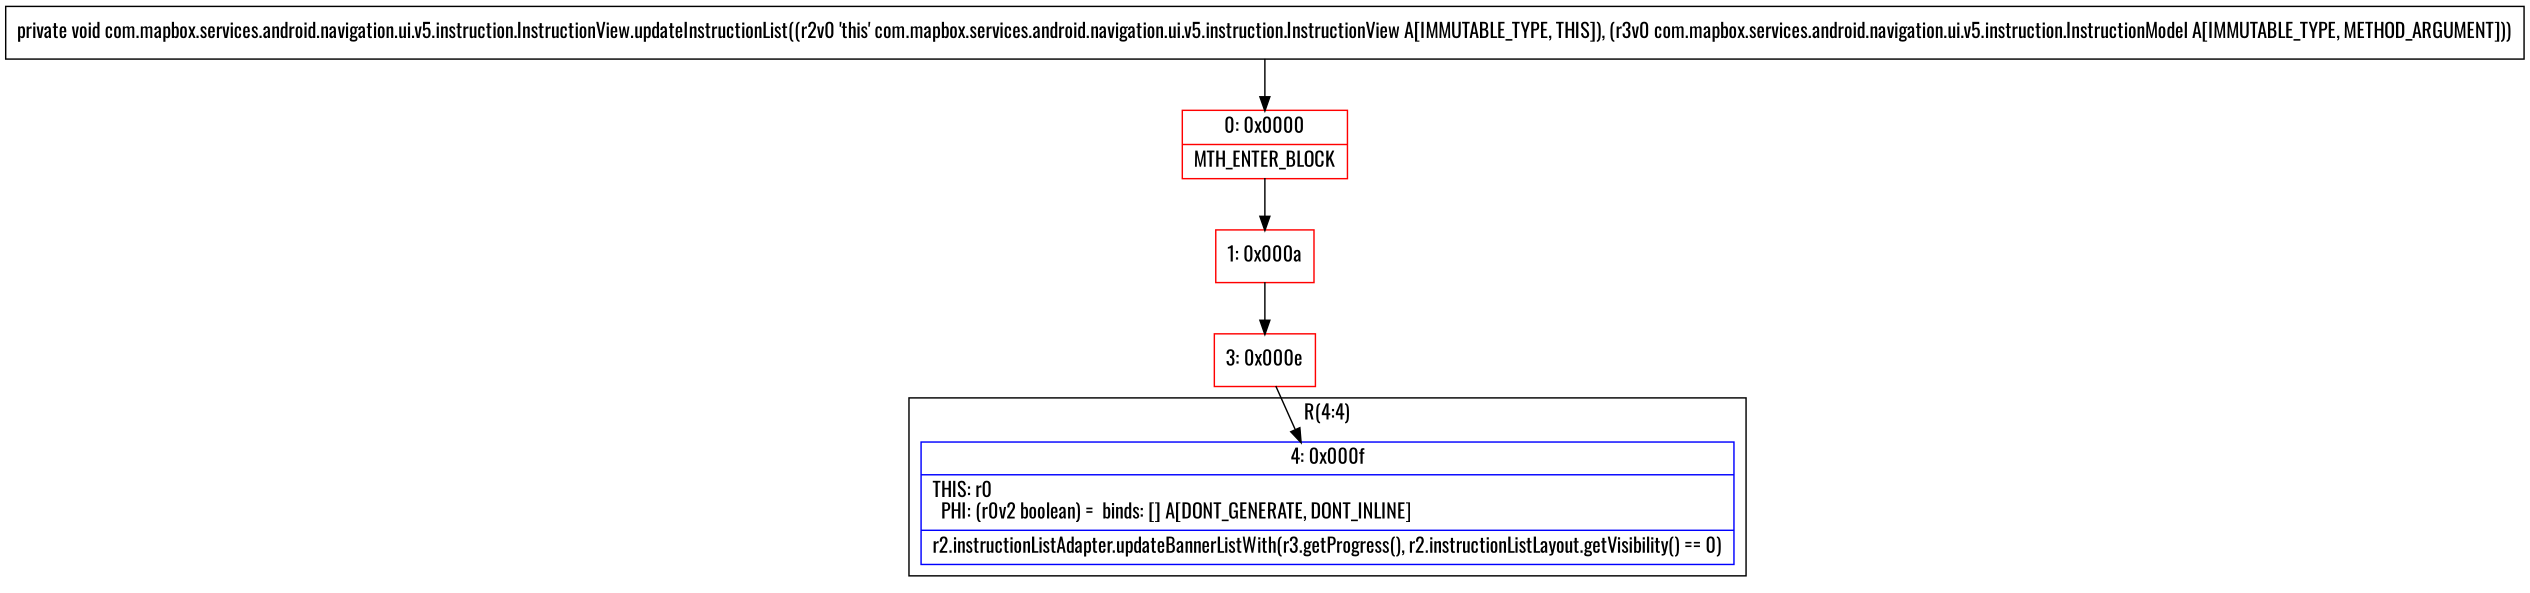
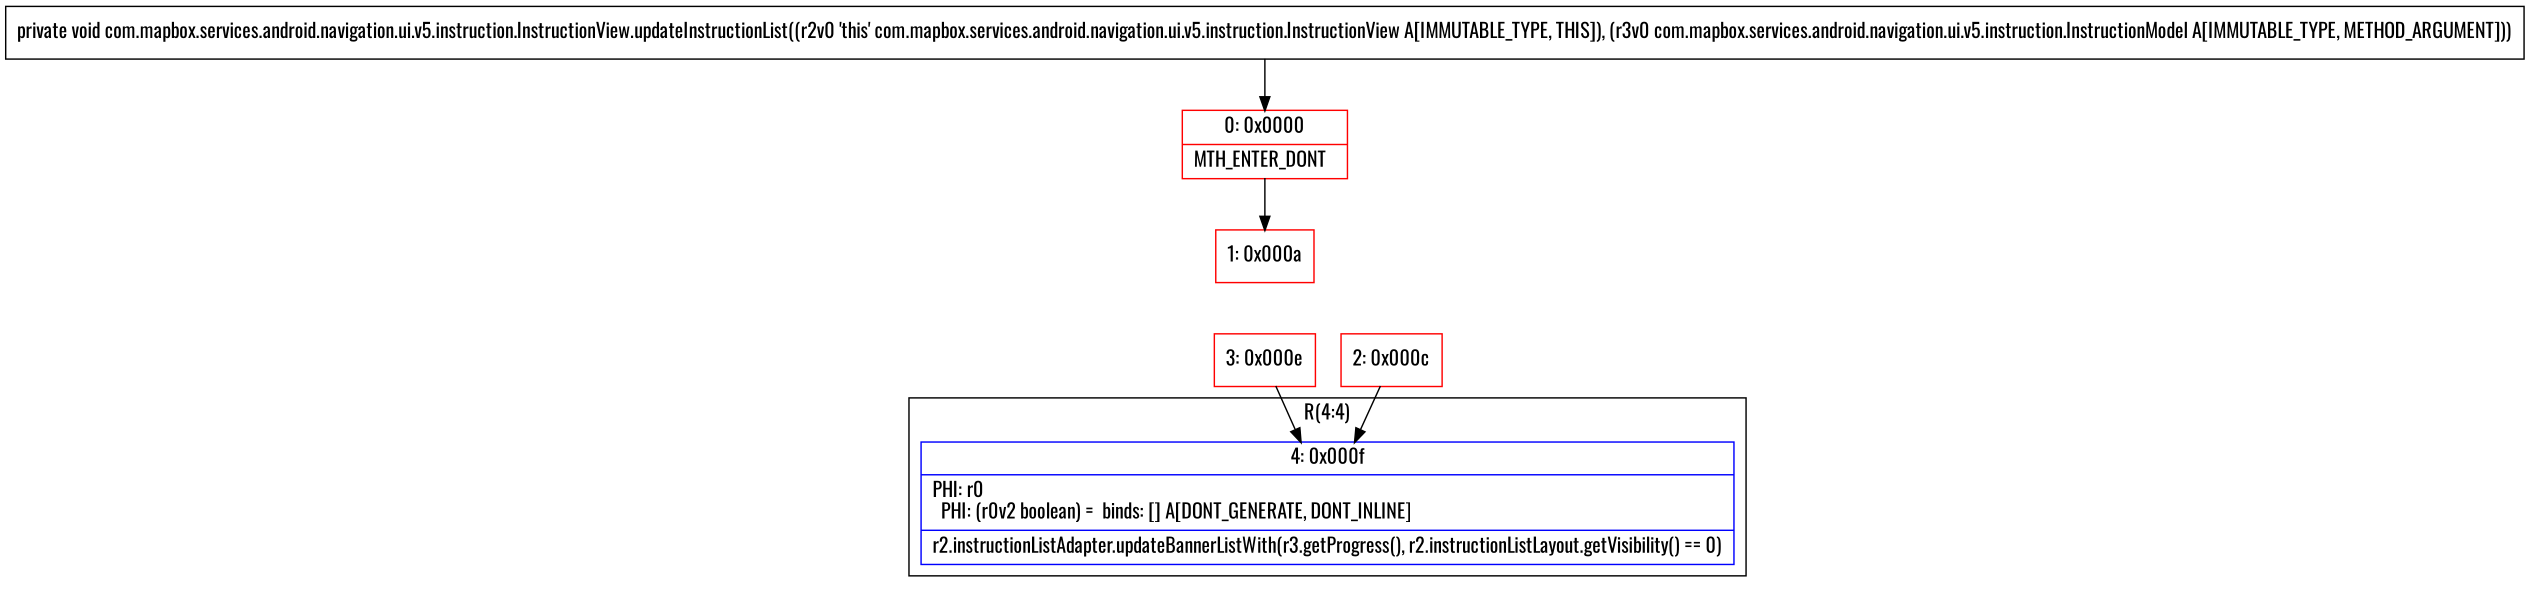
node "0: 0x0000": text "MTH_ENTER_BLOCK" -> "MTH_ENTER_DONT"
edge "1: 0x000a" -> "3: 0x000e": removed
node "2: 0x000c": added
node "4: 0x000f": text "THIS: r0" -> "PHI: r0"
